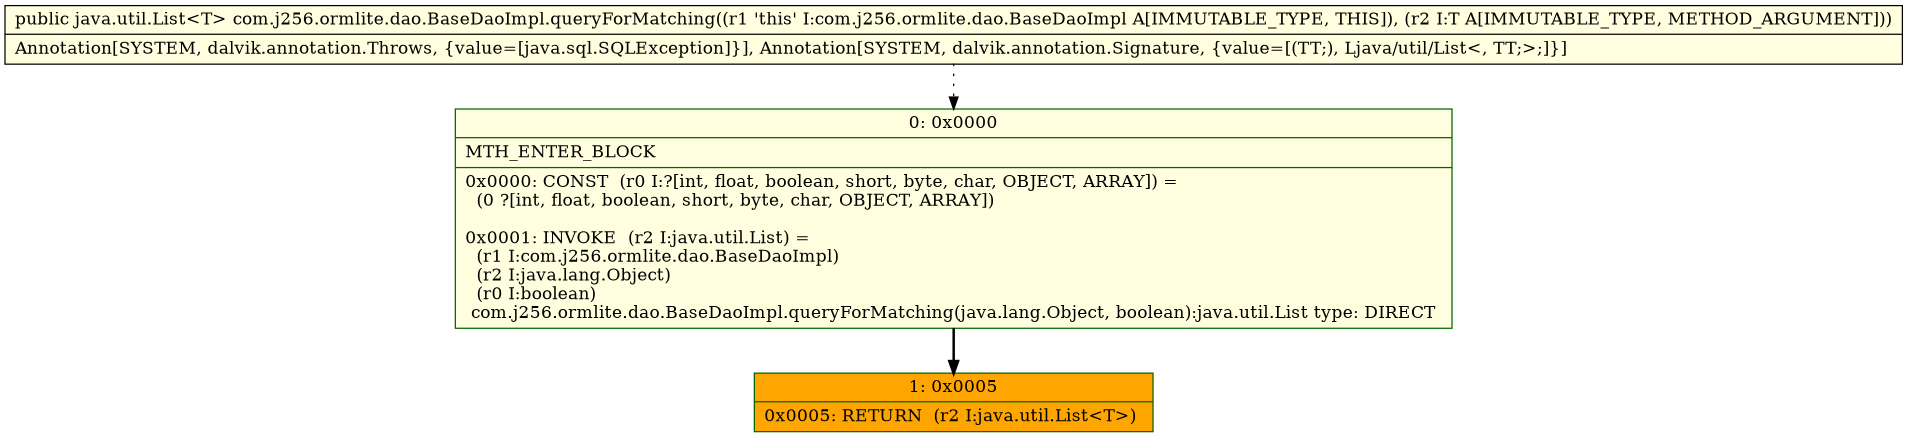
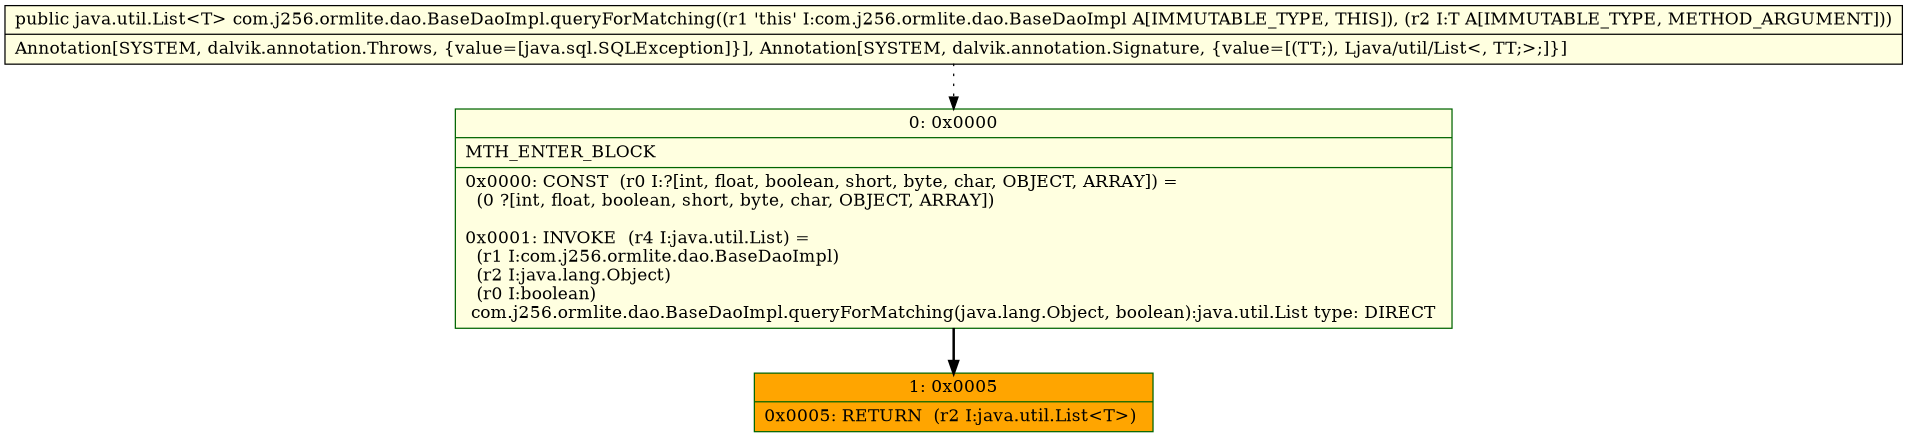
node "0: 0x0000": text "0x0001: INVOKE  (r2 I:java.util.List) =" -> "0x0001: INVOKE  (r4 I:java.util.List) ="
